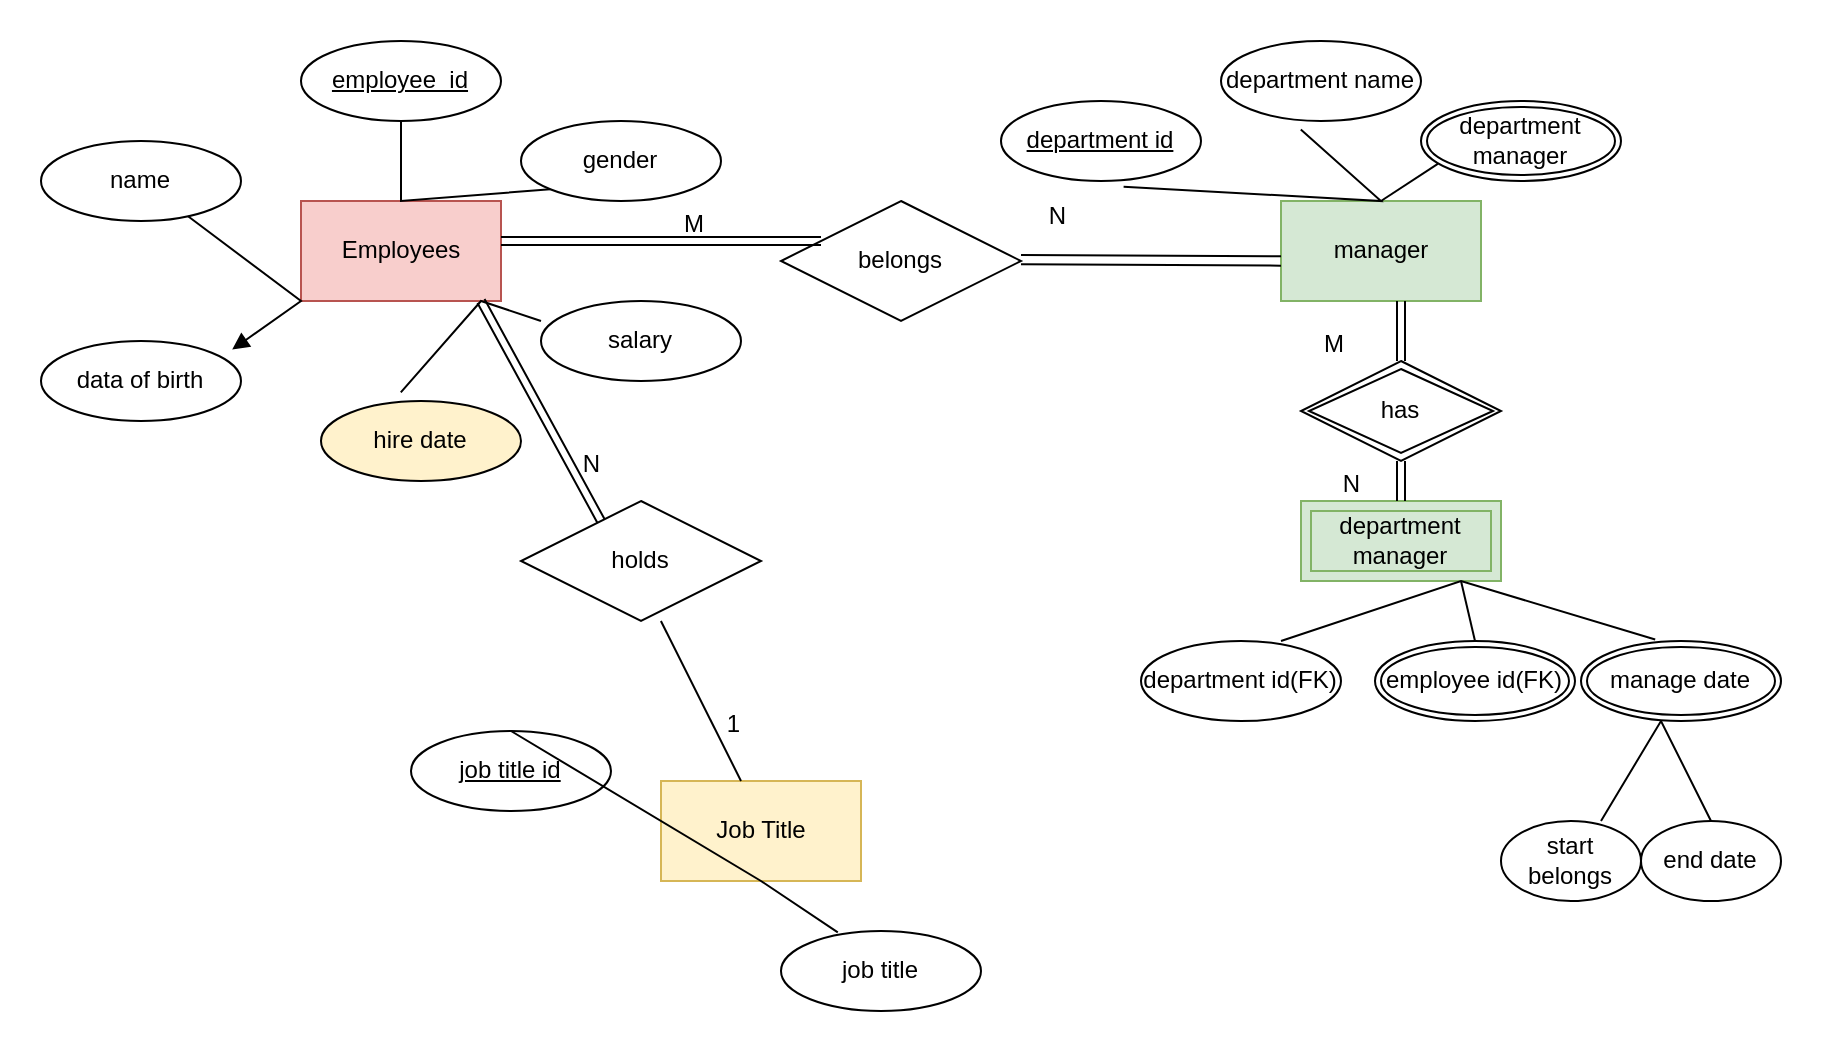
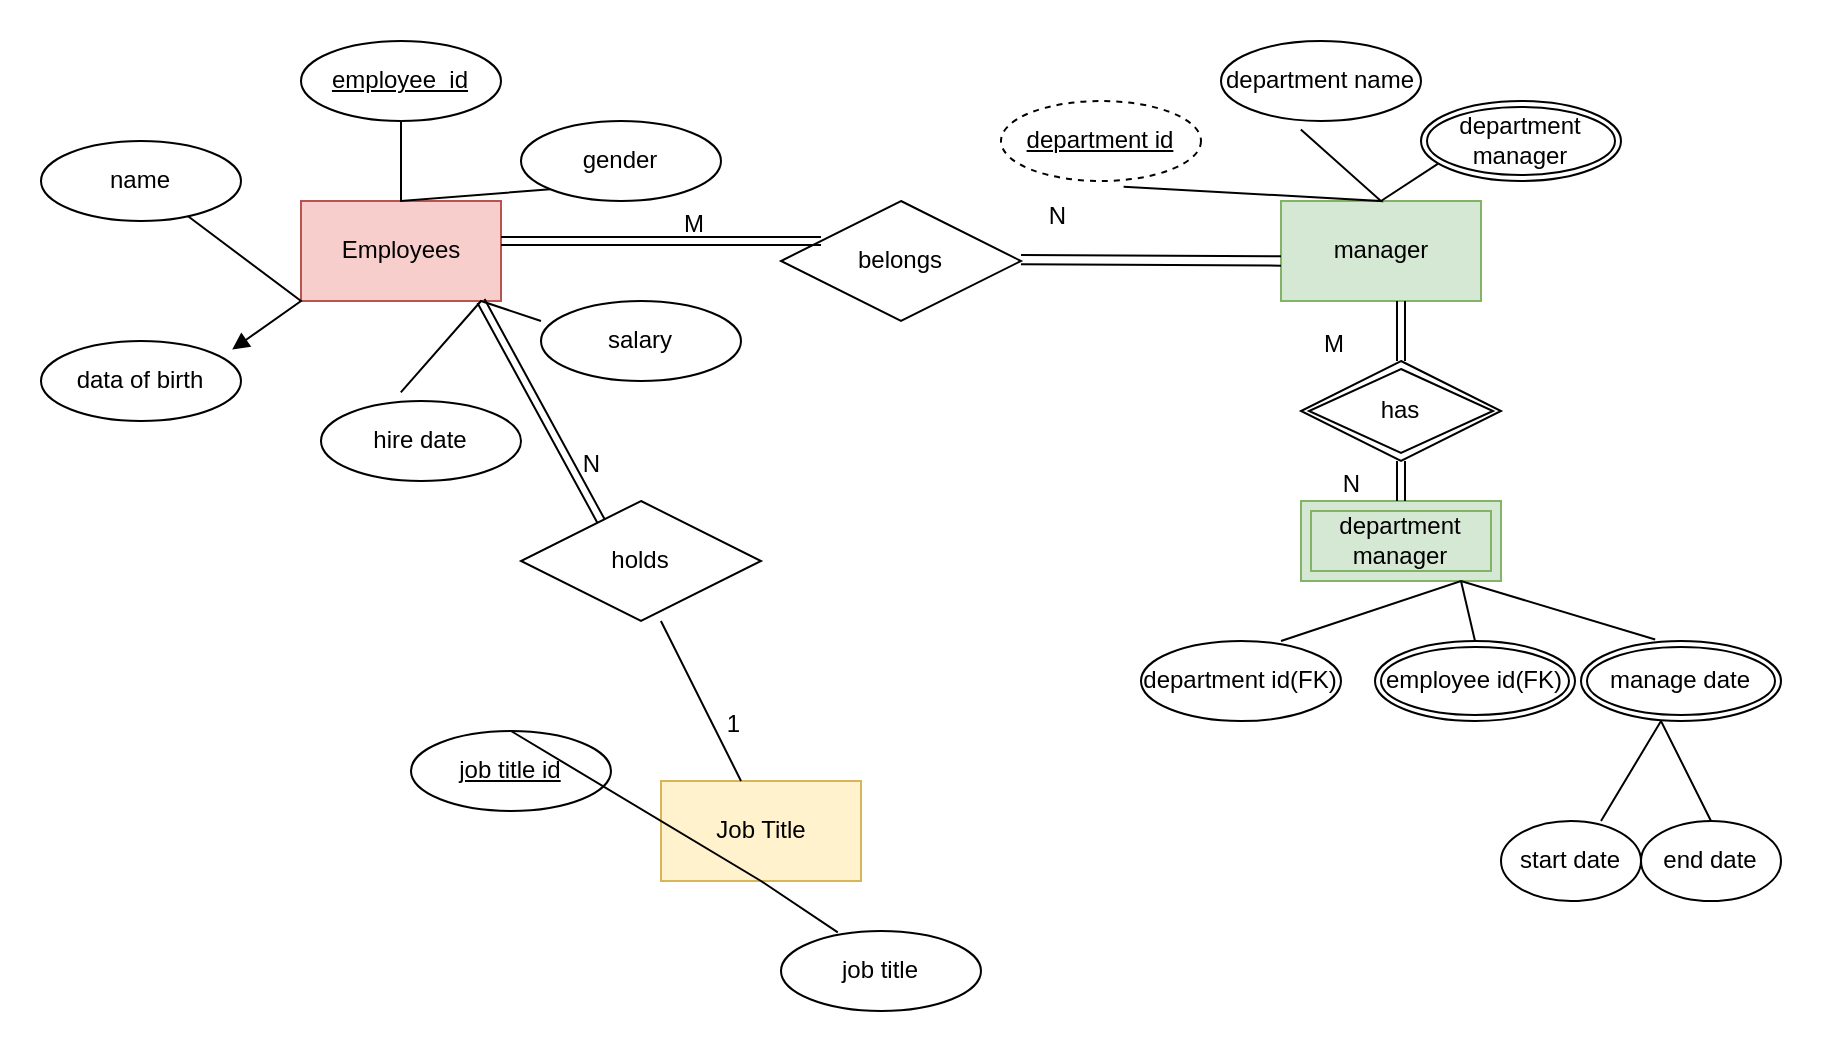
node "department id": style solid -> dashed
node "hire date": fillcolor #fff2cc -> #ffffff
node "start belongs": label "start belongs" -> "start date"
